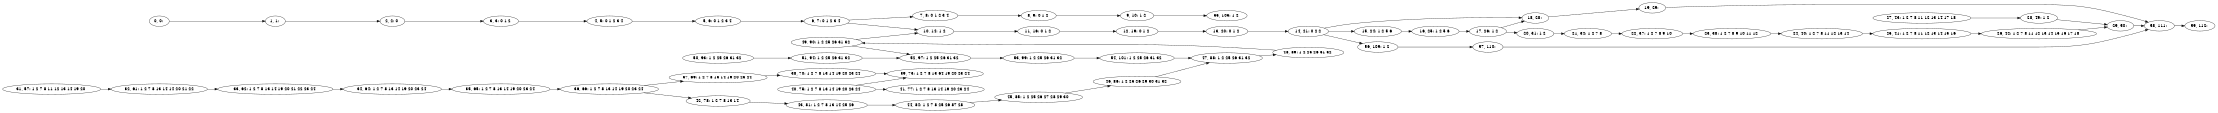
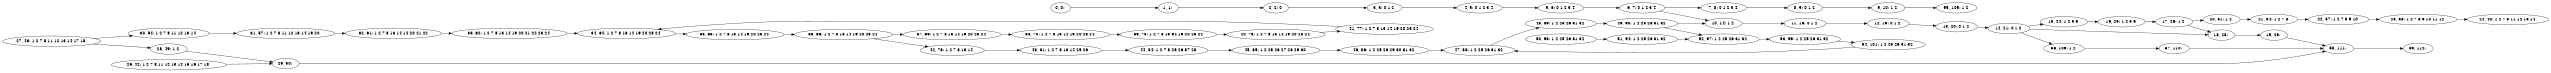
edge "41, 77: 1 2 7 8 13 14 19 20 23 24" -> "34, 64: 1 2 7 8 13 14 19 20 23 24": added
node "14, 21: 0 2 2": label "14, 21: 0 2 2" -> "14, 21: 0 1 2"
node "30, 54: 1 2 7 8 11 12 13 14": added
node "25, 41: 1 2 7 8 11 12 13 14 15 16": removed
edge "40, 75: 1 2 7 8 13 14 19 20 23 24" -> "39, 73: 1 2 7 8 13 64 19 20 23 24": reversed
